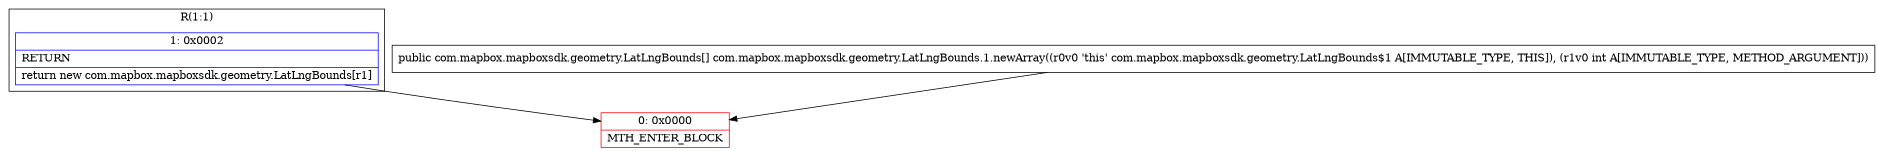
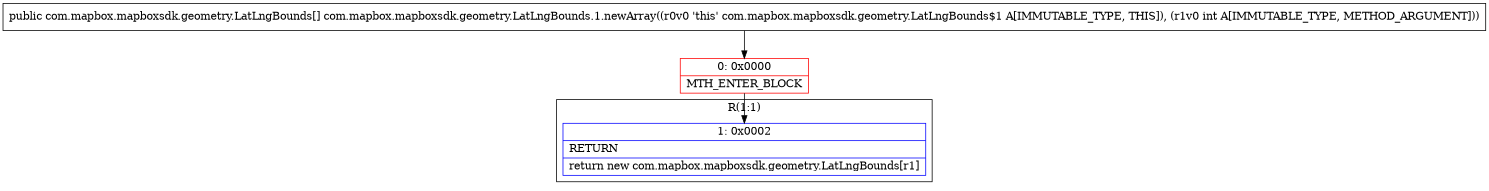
edge "1: 0x0002" -> "0: 0x0000": reversed
